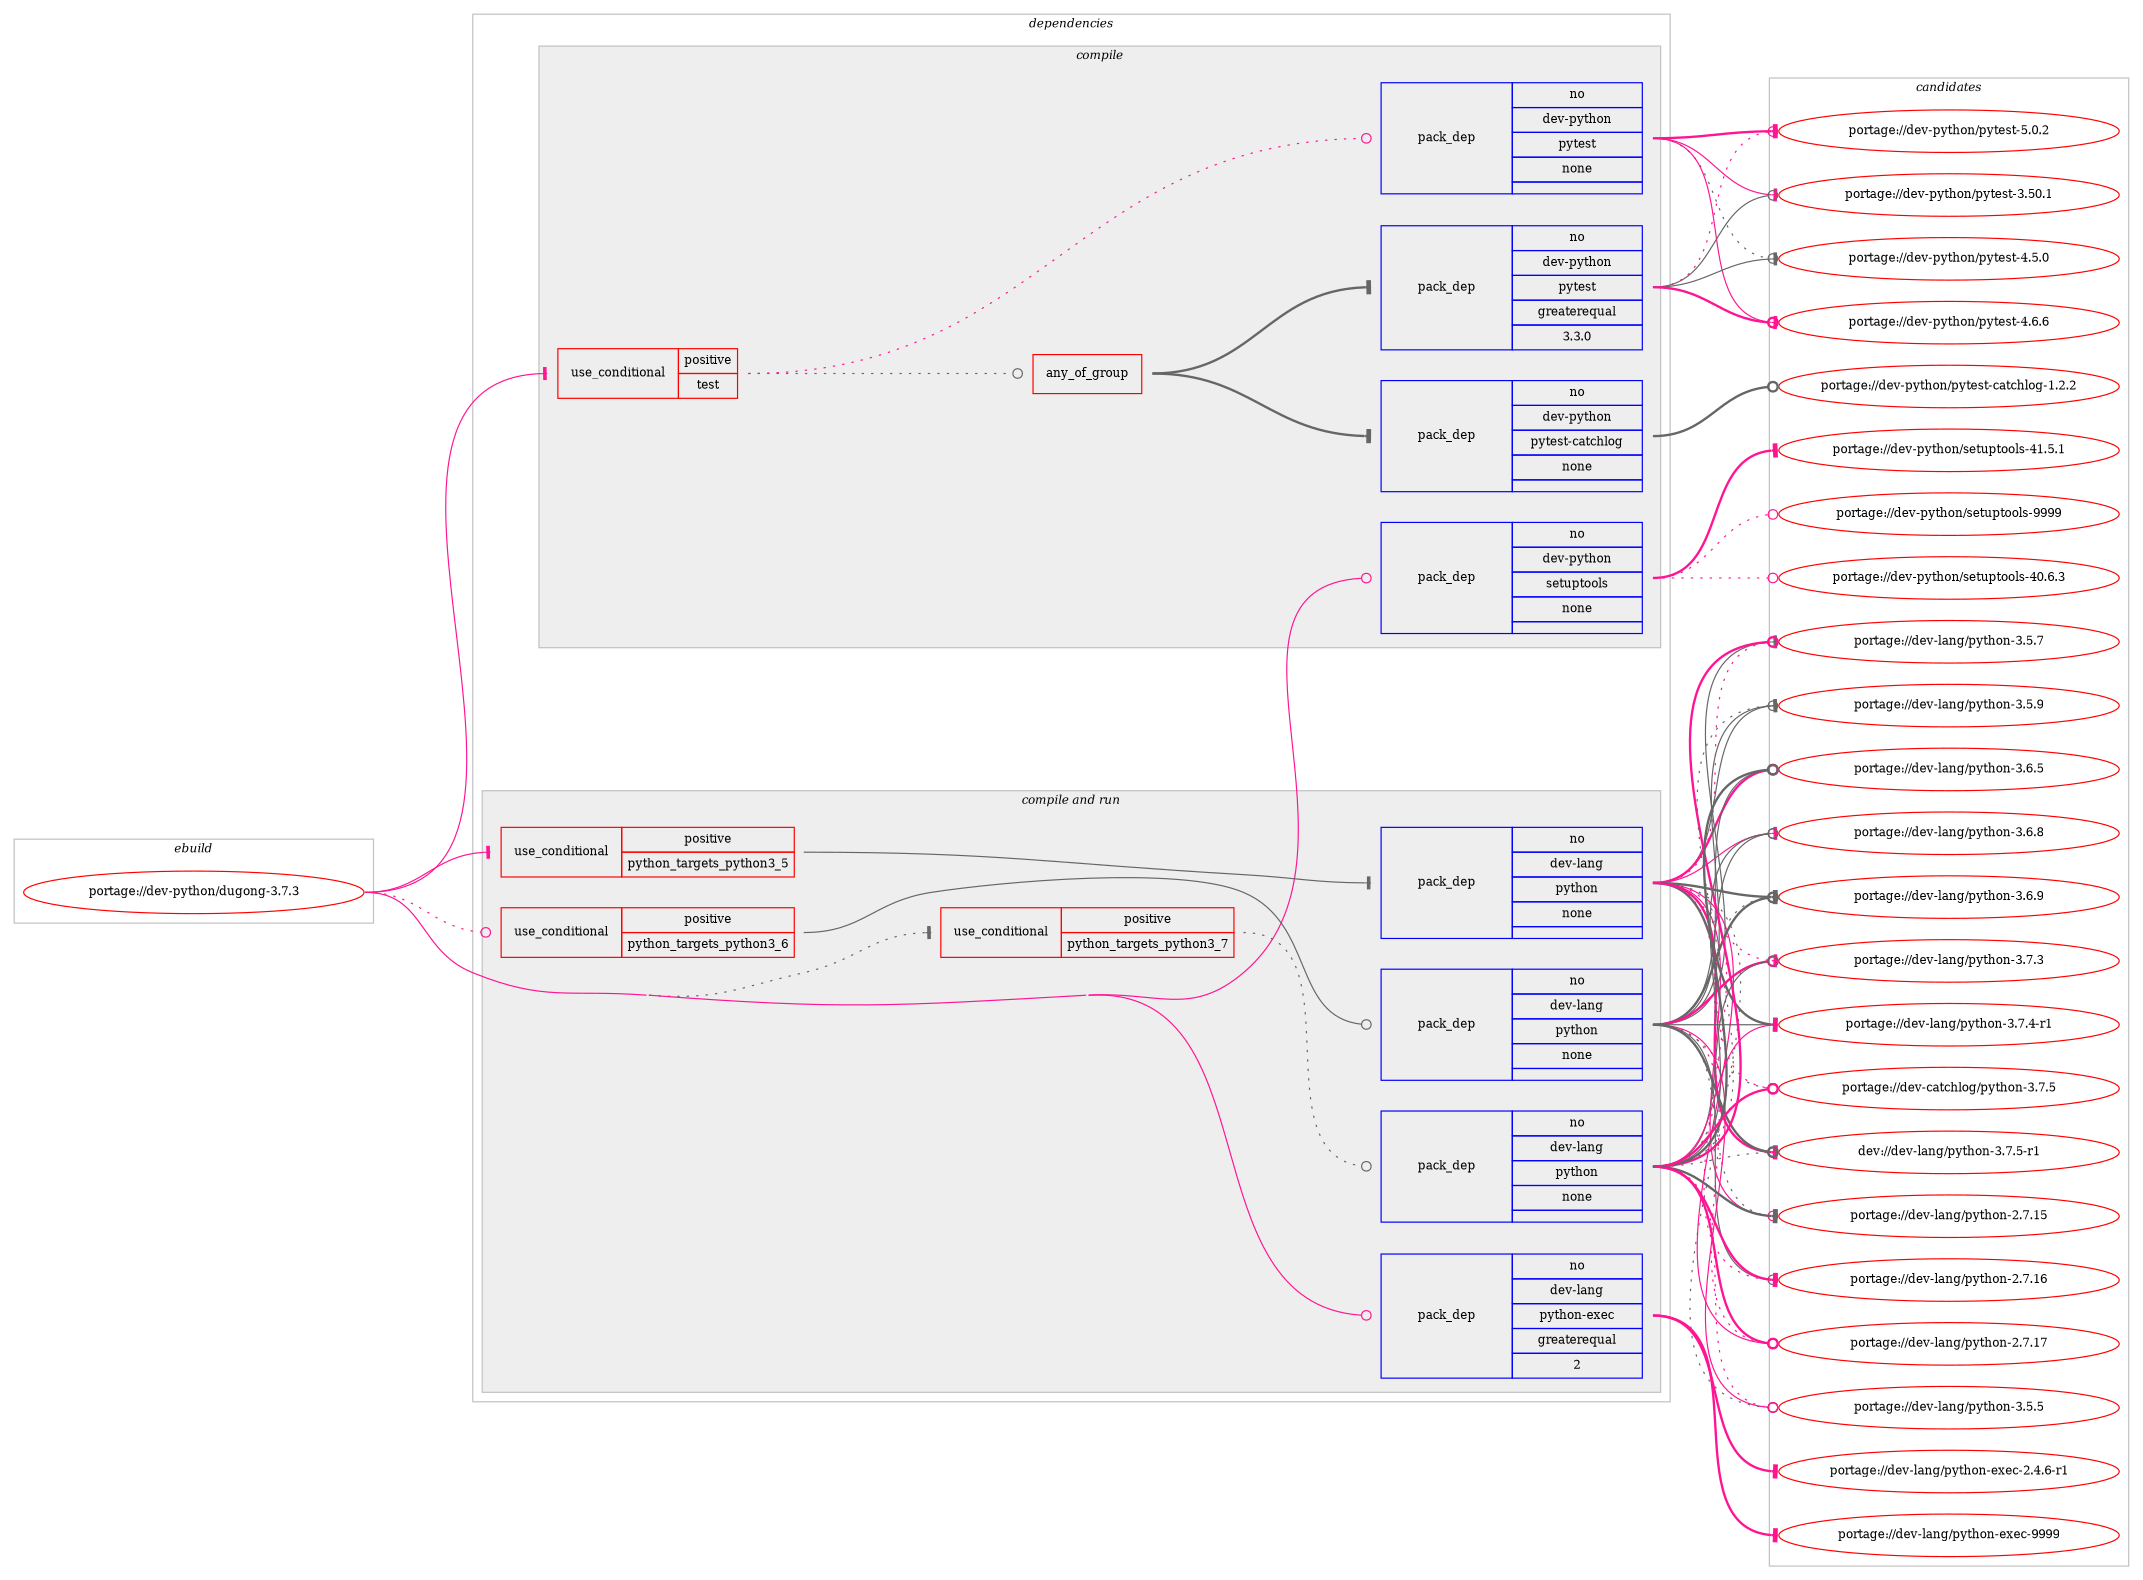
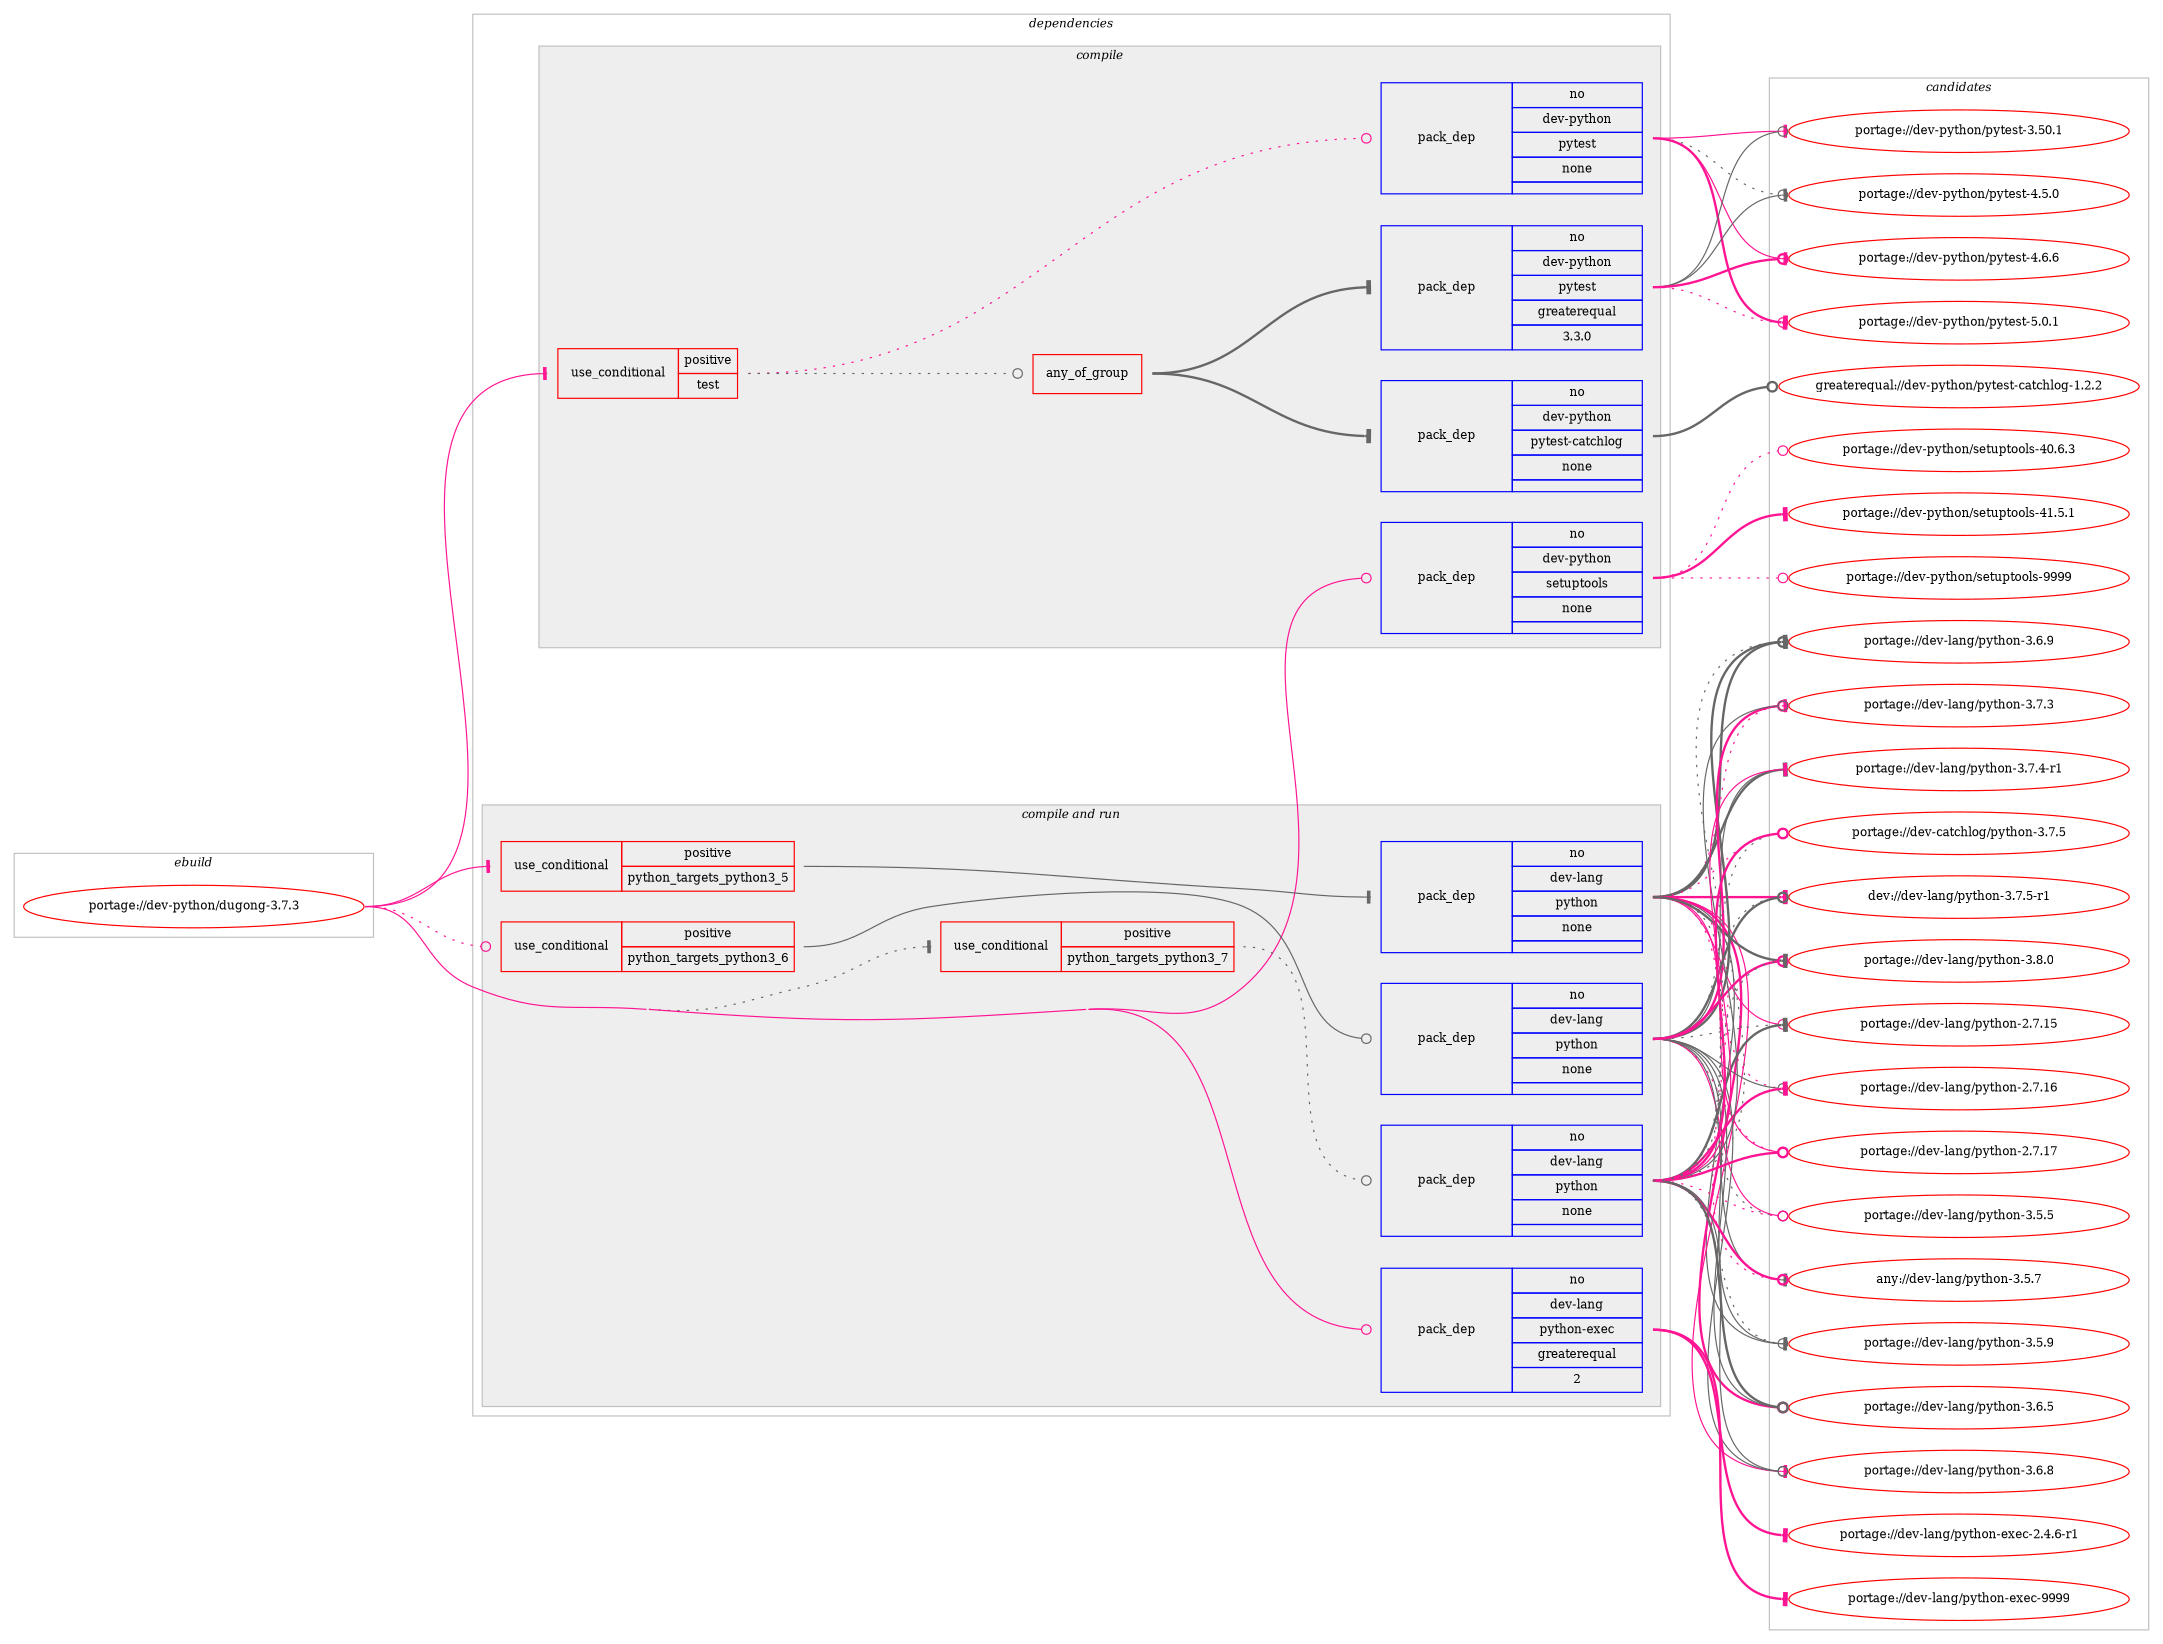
node "portage://dev-python/pytest-5.0.2": label "portage://dev-python/pytest-5.0.2" -> "portage://dev-python/pytest-5.0.1"
node "portage://dev-python/pytest-catchlog-1.2.2": label "portage://dev-python/pytest-catchlog-1.2.2" -> "greaterequal://dev-python/pytest-catchlog-1.2.2"
node "portage://dev-lang/python-3.5.7": label "portage://dev-lang/python-3.5.7" -> "any://dev-lang/python-3.5.7"
node "portage://dev-lang/python-3.8.0": added
